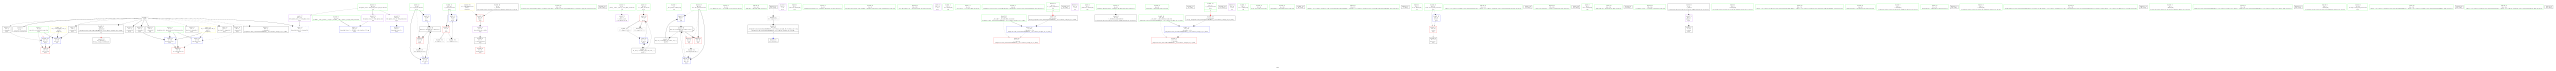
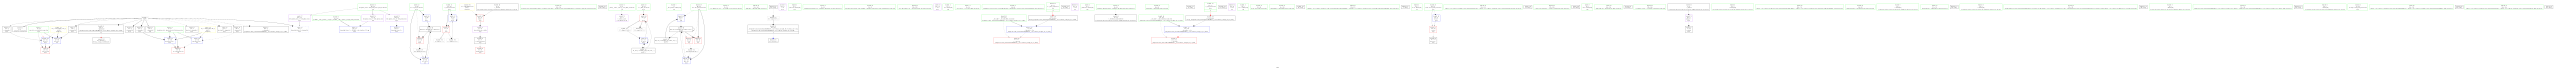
edge "NodeID: 107" -> "NodeID: 91": color black -> red
